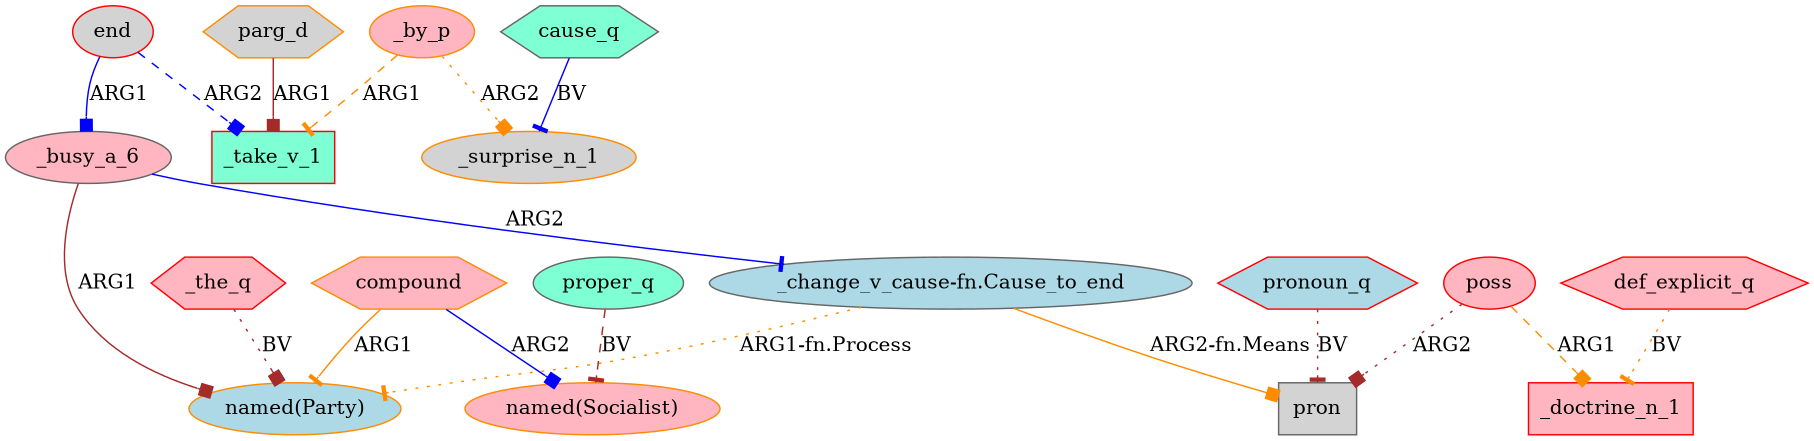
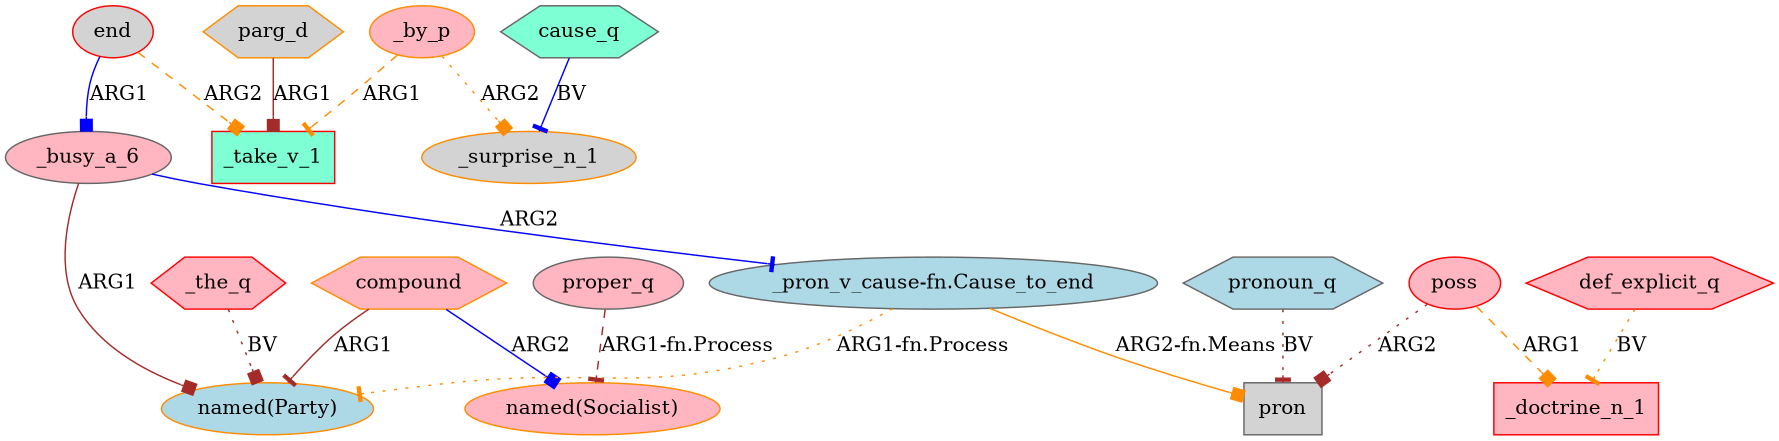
edge "end" -> "_take_v_1": color blue -> darkorange
node "proper_q": fillcolor aquamarine -> lightpink
node "_change_v_cause-fn.Cause_to_end": label "_change_v_cause-fn.Cause_to_end" -> "_pron_v_cause-fn.Cause_to_end"
node "pronoun_q": color red -> gray40
edge "compound" -> "named(Party)": color darkorange -> brown
edge "proper_q" -> "named(Socialist)": label "BV" -> "ARG1-fn.Process"
